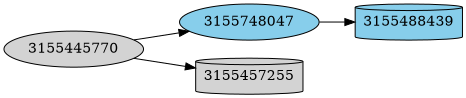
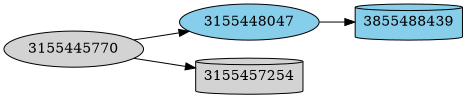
node "3155748047": label "3155748047" -> "3155448047"
node "3155488439": label "3155488439" -> "3855488439"
node "3155457255": label "3155457255" -> "3155457254"
